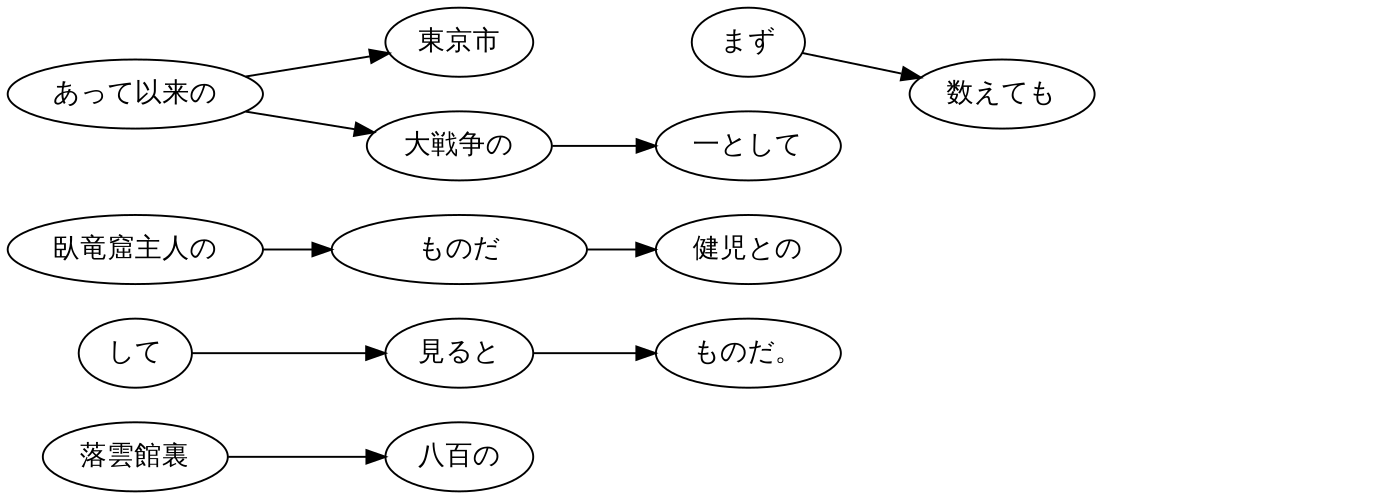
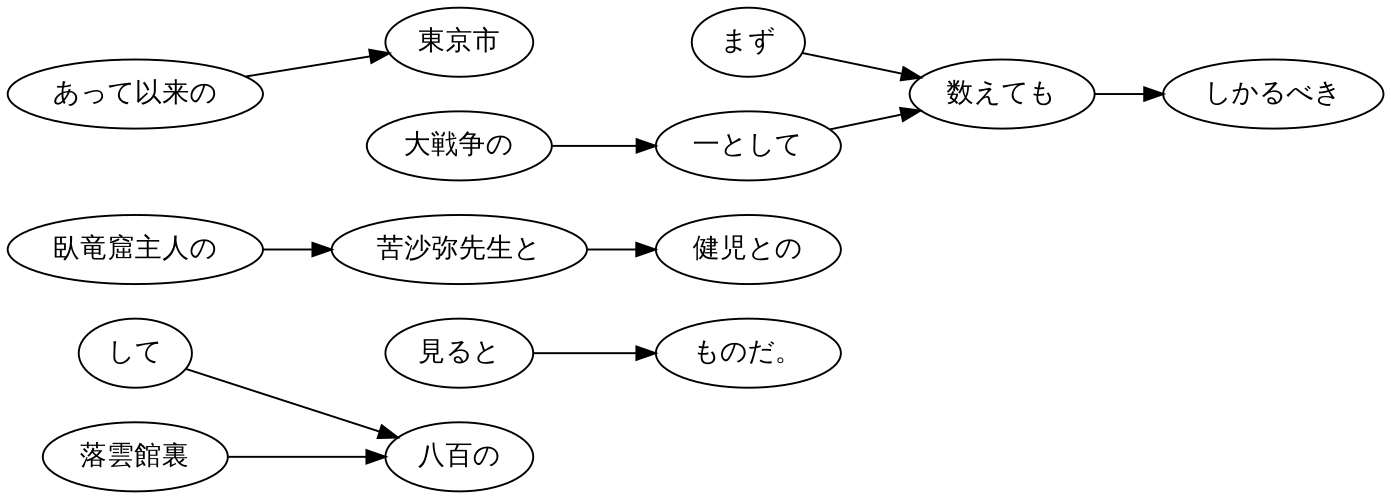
node "しかるべき": added
edge "あって以来の" -> "大戦争の": removed
edge "一として" -> "数えても": added
node "ものだ": label "ものだ" -> "苦沙弥先生と"
edge "して" -> "見ると": now "して" -> "八百の"
